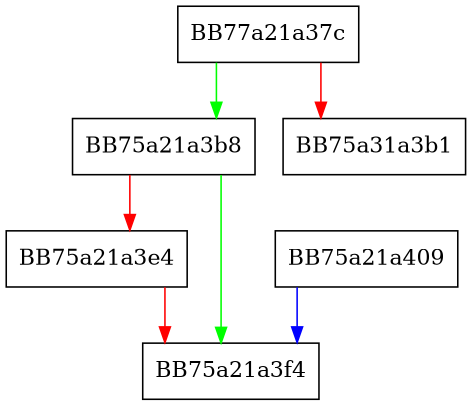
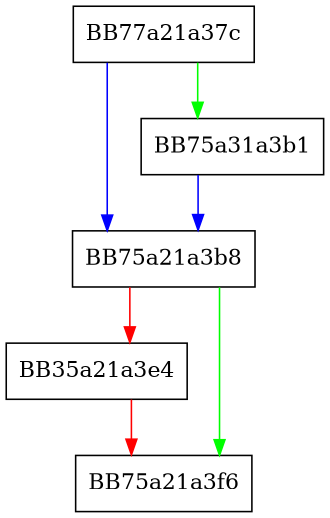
edge "BB77a21a37c" -> "BB75a21a3b8": color green -> blue
edge "BB77a21a37c" -> "BB75a31a3b1": color red -> green
edge "BB75a31a3b1" -> "BB75a21a3b8": added
node "BB75a21a3e4": label "BB75a21a3e4" -> "BB35a21a3e4"
node "BB75a21a409": removed
node "BB75a21a3f4": label "BB75a21a3f4" -> "BB75a21a3f6"
